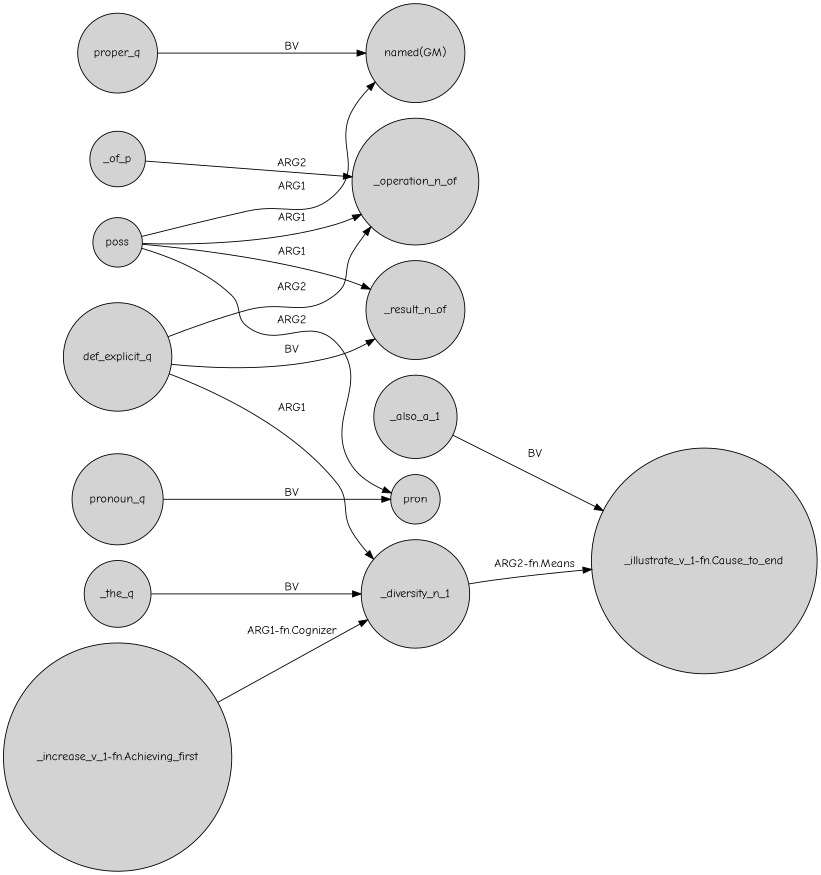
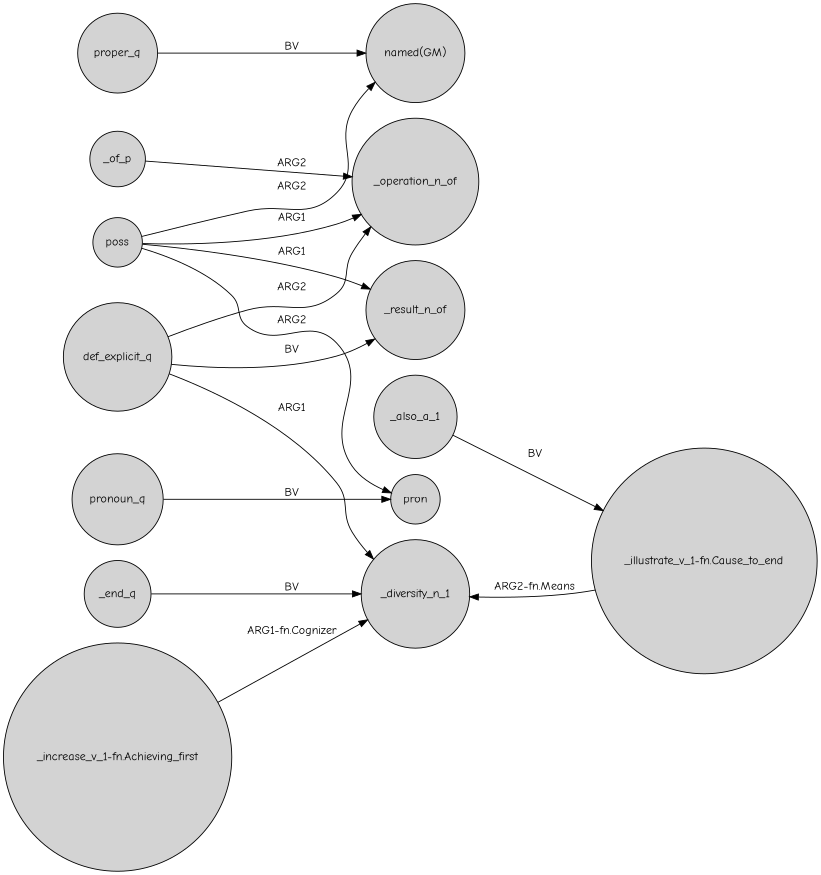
edge "poss" -> "named(GM)": label "ARG1" -> "ARG2"
edge "_diversity_n_1" -> "_illustrate_v_1-fn.Cause_to_end": reversed
node "_the_q": label "_the_q" -> "_end_q"
